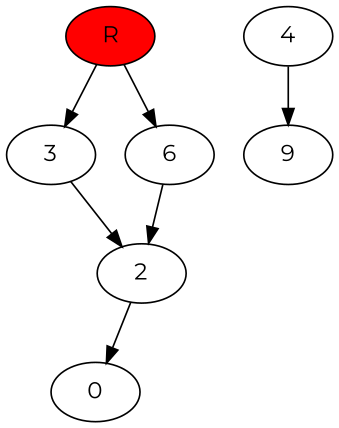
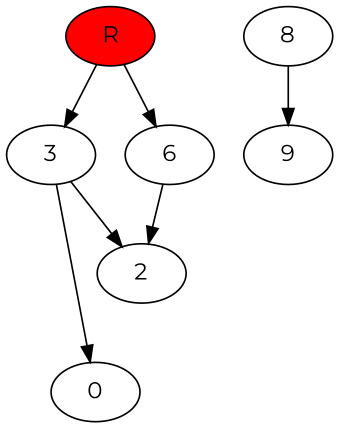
node "4": label "4" -> "8"
edge "2" -> "0": now "3" -> "0"
